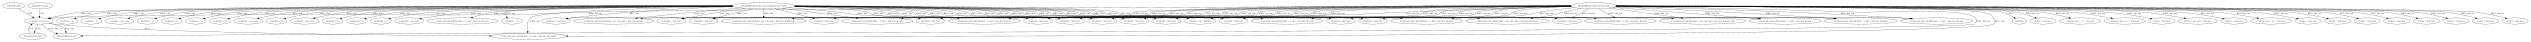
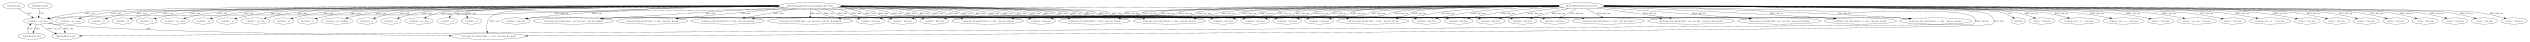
edge "(MethodParameterIn,int buf_len)" -> "(Call,op->op = buf[0])": now "(MethodParameterIn,int buf_len)" -> "(Call,read_i64_leb128 (buf + 1, buf + buf_len, &val))"
